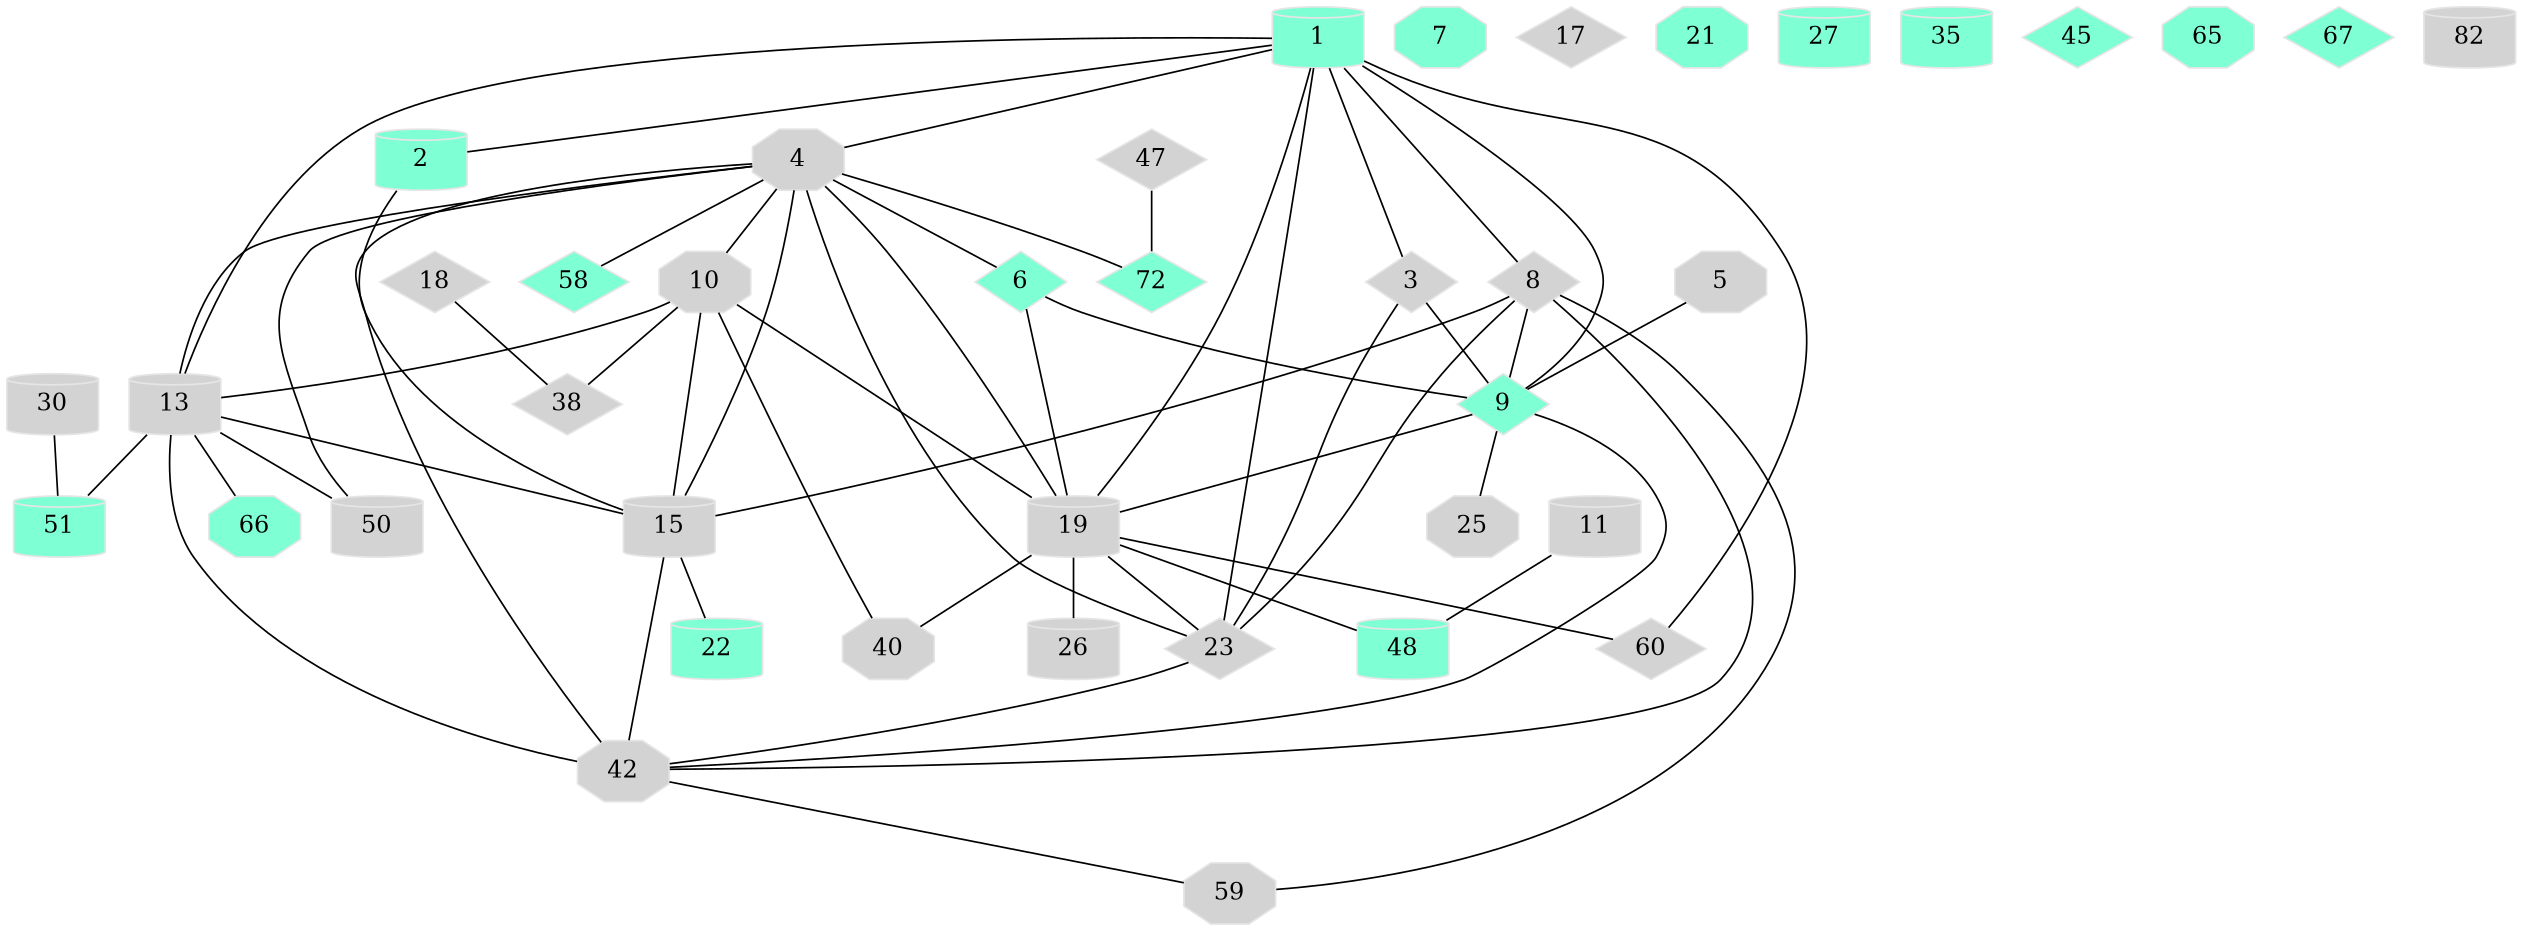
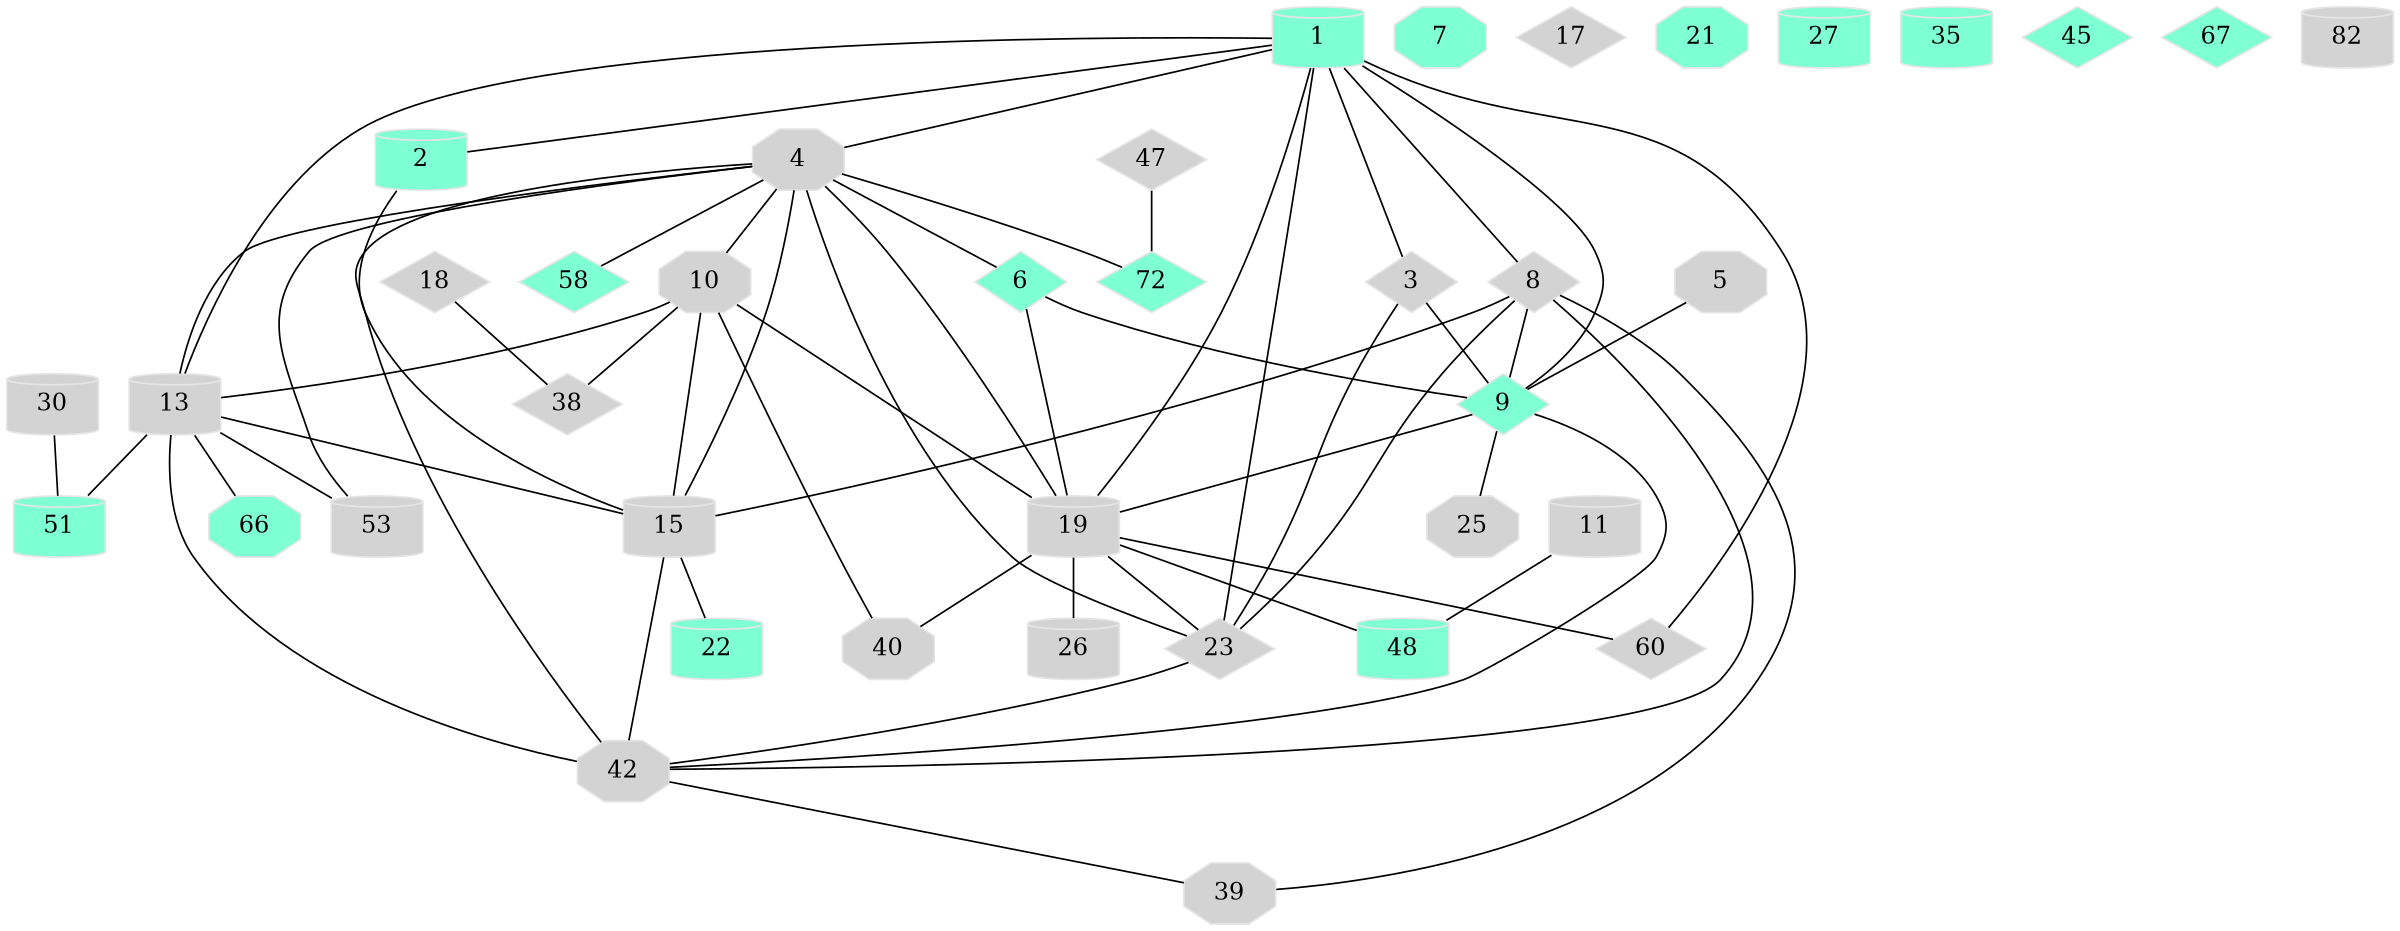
node "65": removed
node "50": label "50" -> "53"
node "59": label "59" -> "39"
